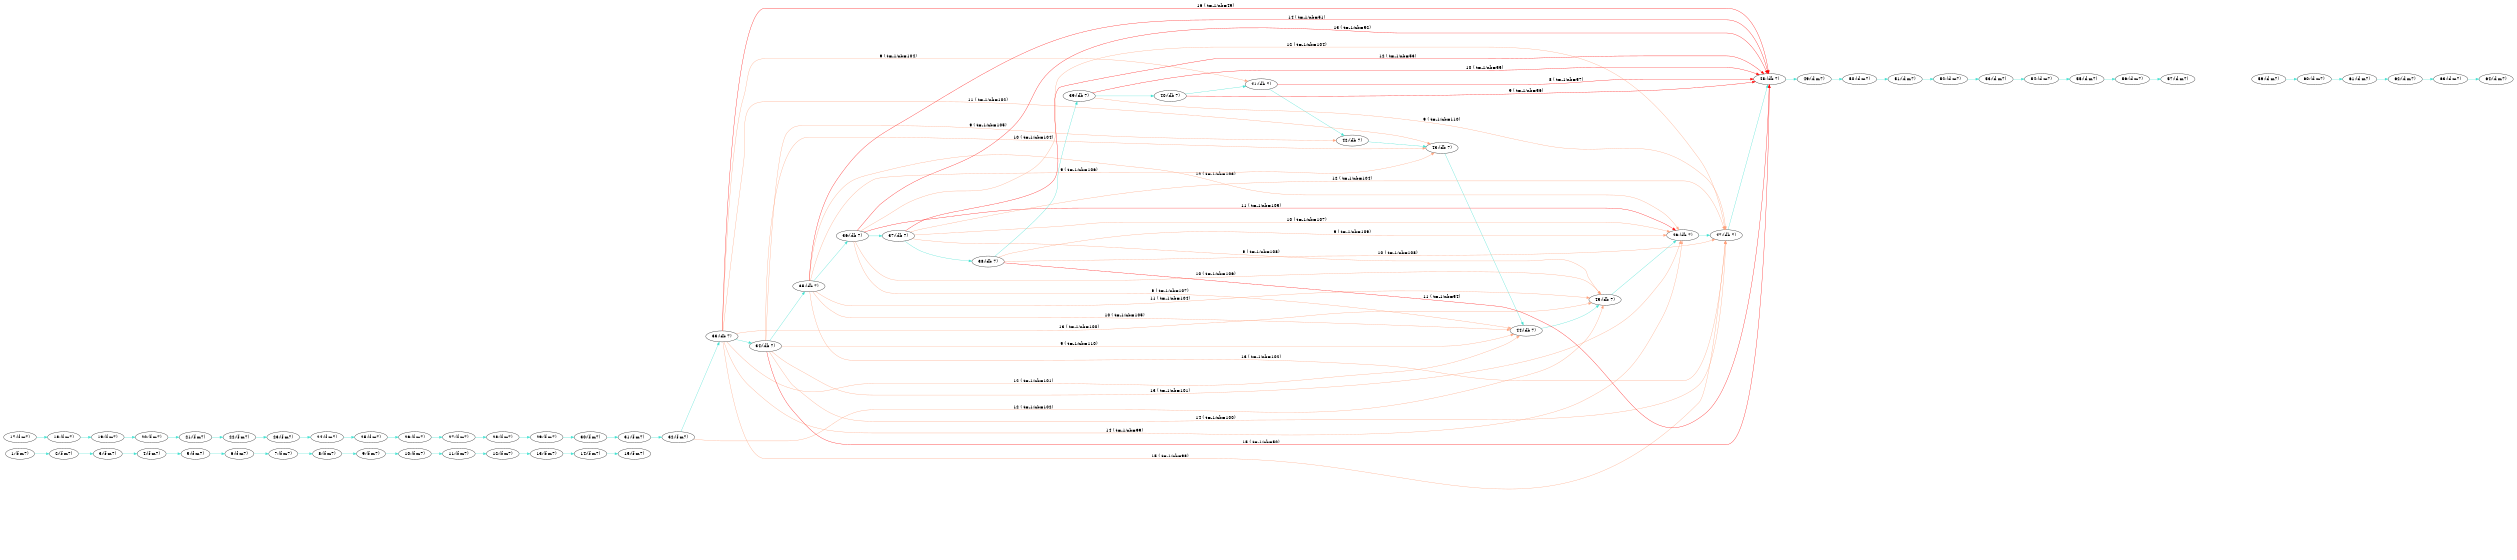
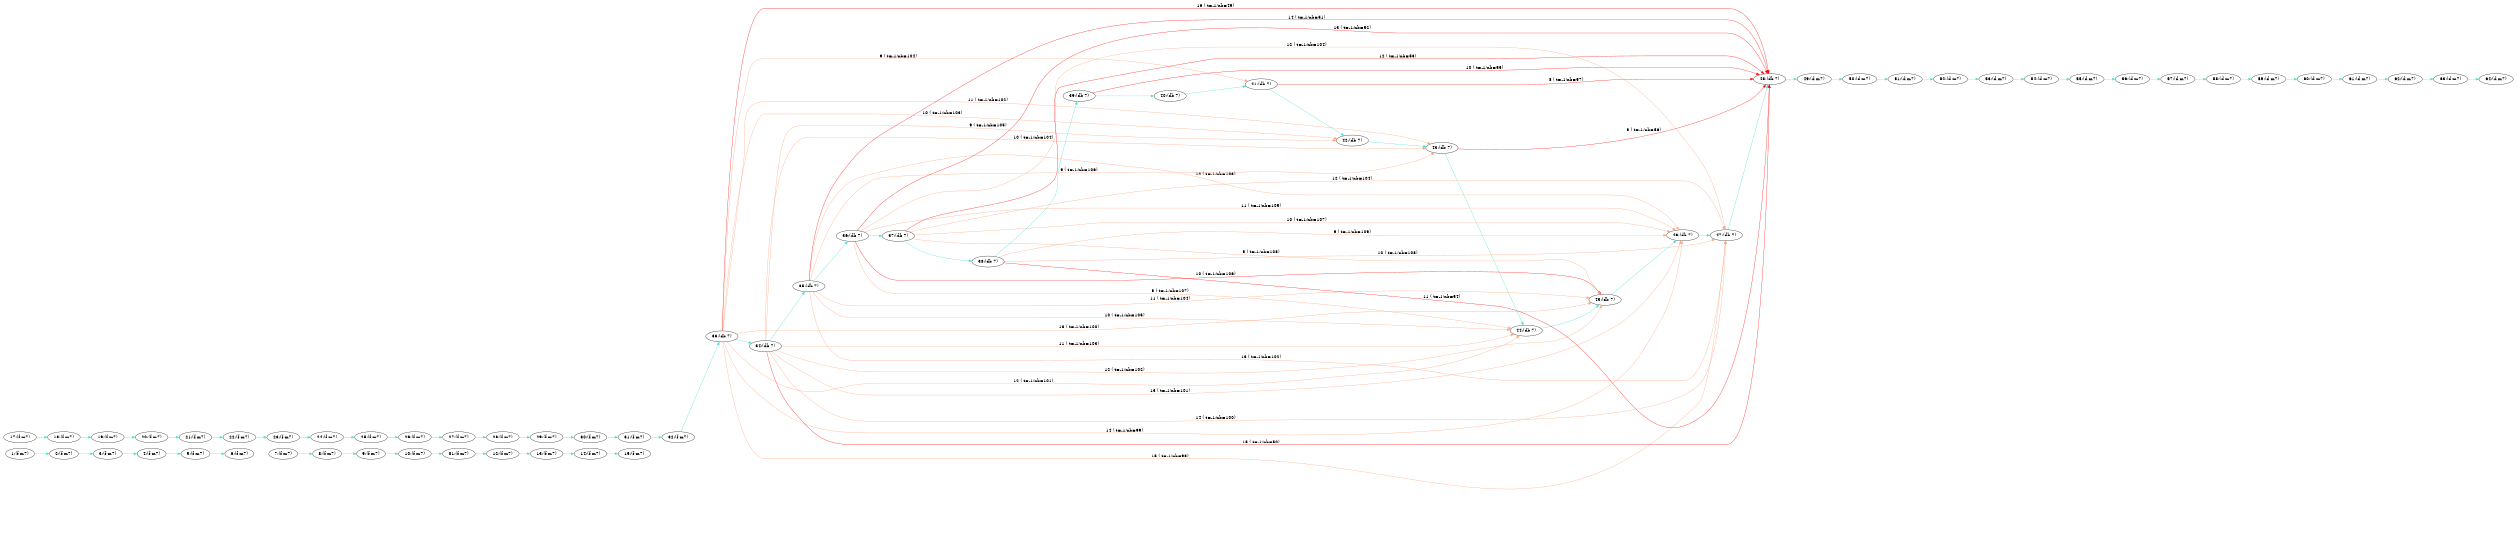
node "58:(d m7)": added
edge "40:(db 7)" -> "48:(db 7)": now "43:(db 7)" -> "48:(db 7)"
edge "33:(db 7)" -> "42:(db 7)": added, label "10 ( t=-1/nb=103)"
edge "39:(db 7)" -> "47:(db 7)": removed, label "9 ( t=-1/nb=110)"
edge "36:(db 7)" -> "46:(db 7)": color red -> lightsalmon
edge "36:(db 7)" -> "45:(db 7)": color lightsalmon -> red
edge "34:(db 7)" -> "44:(db 7)": label "9 ( t=-1/nb=110)" -> "11 ( t=-1/nb=103)"
edge "32:(f m7)" -> "45:(db 7)": now "34:(db 7)" -> "45:(db 7)"
edge "6:(f m7)" -> "7:(f m7)": removed
node "11:(f m7)": label "11:(f m7)" -> "81:(f m7)"
